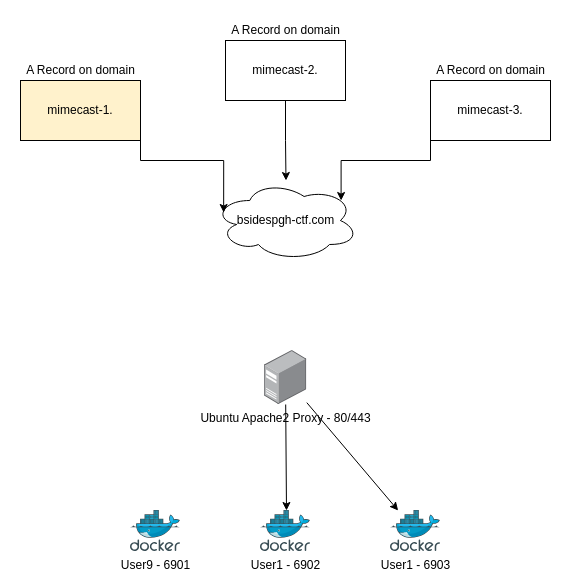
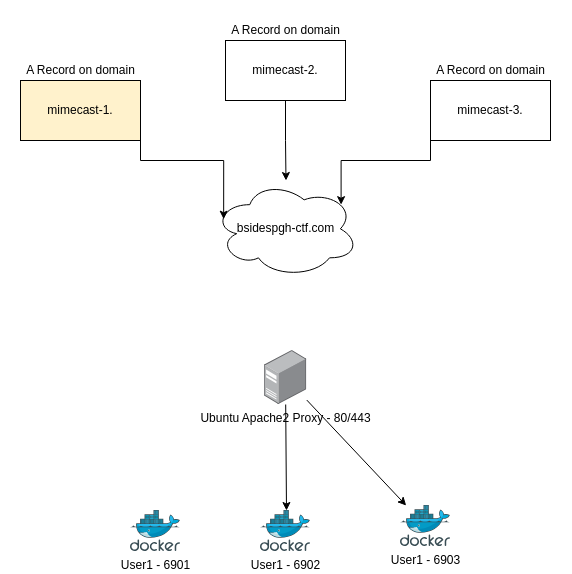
node "bsidespgh-ctf.com": size 145x80 -> 145x97
node "User1 - 6903": moved (416, 531) -> (426, 526)
node "User9 - 6901": label "User9 - 6901" -> "User1 - 6901"
